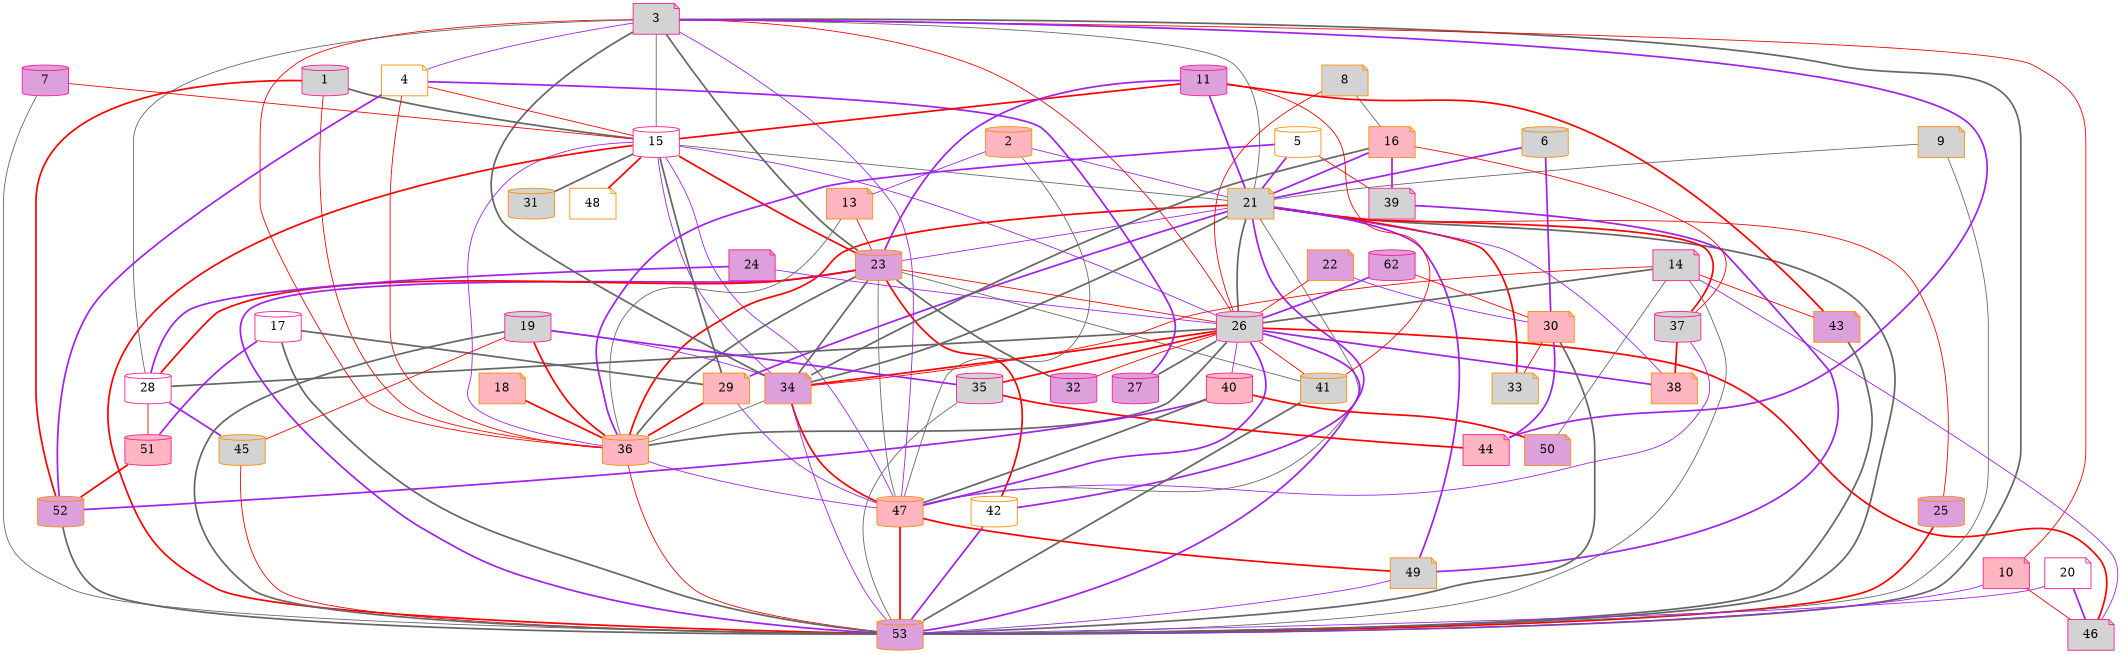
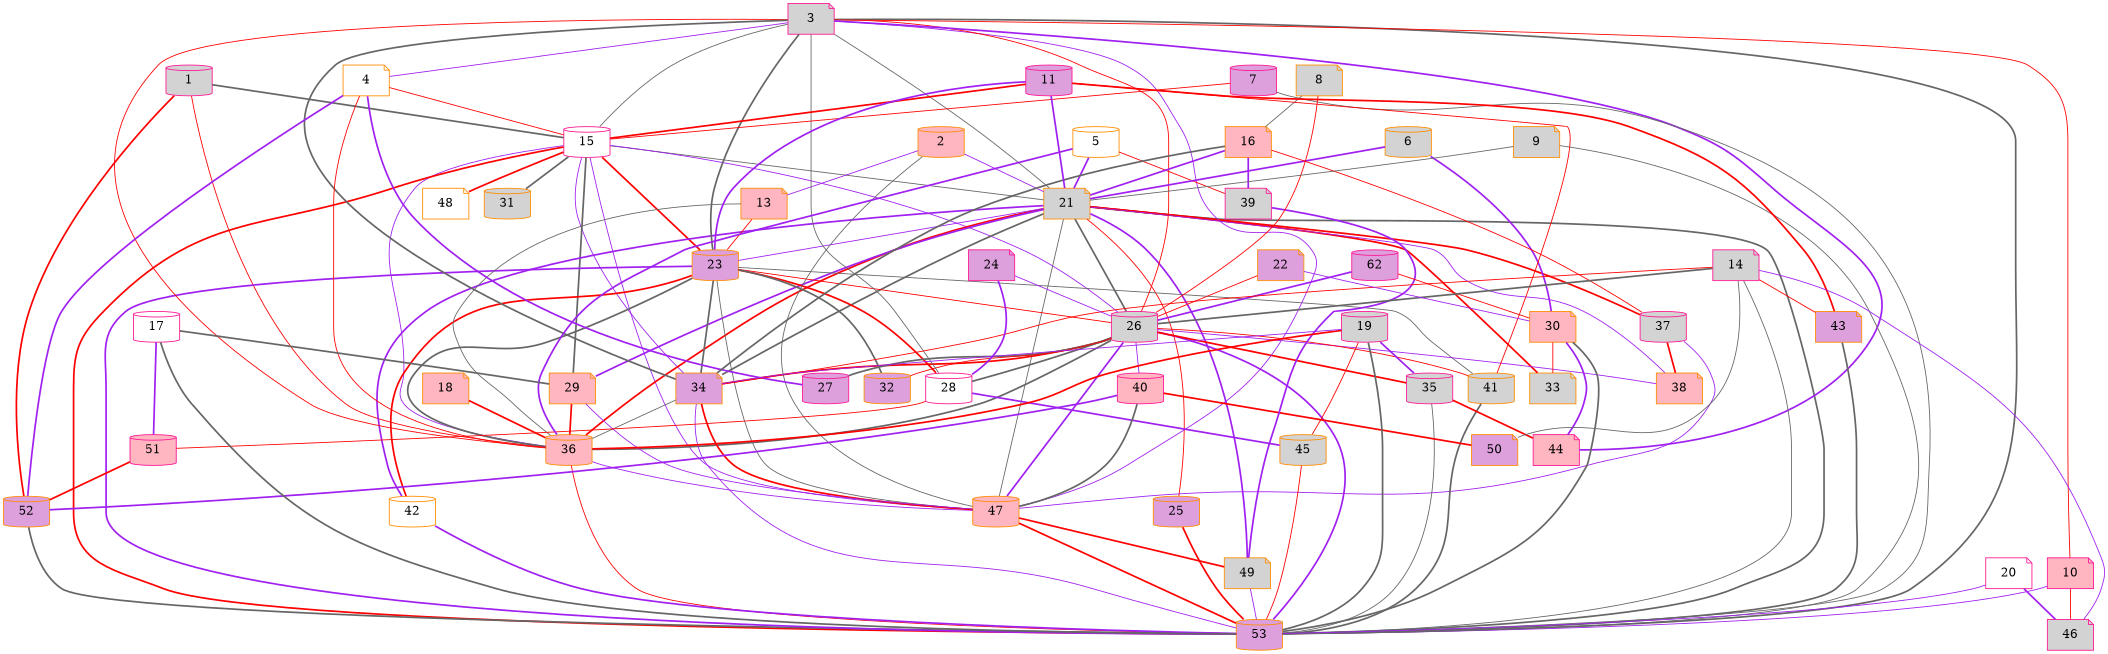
edge "26" -- "38": style bold -> solid
node "32": color deeppink -> darkorange
edge "26" -- "46": removed
